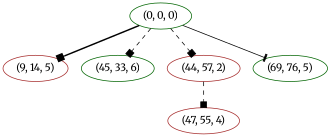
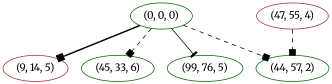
node "(44, 57, 2)": color brown -> darkgreen
node "(69, 76, 5)": label "(69, 76, 5)" -> "(99, 76, 5)"
edge "(44, 57, 2)" -> "(47, 55, 4)": reversed
